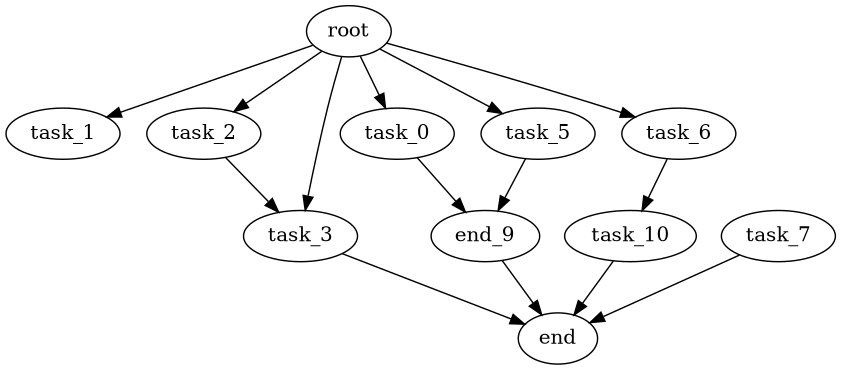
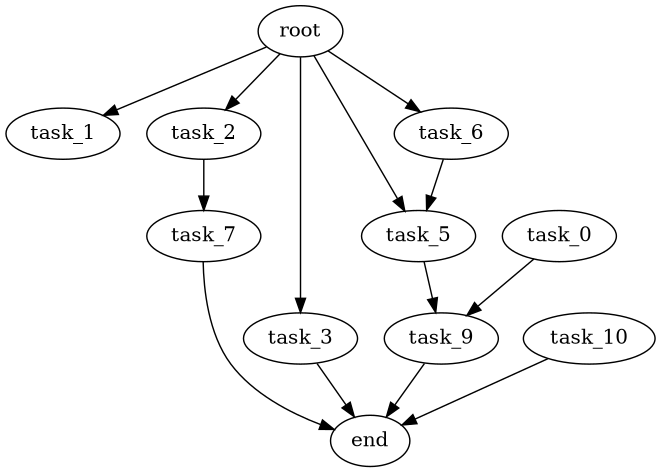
edge "root" -> "task_0": removed
edge "task_6" -> "task_10": now "task_6" -> "task_5"
edge "task_2" -> "task_3": now "task_2" -> "task_7"
node "end_9": label "end_9" -> "task_9"
